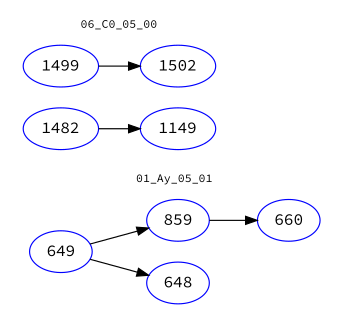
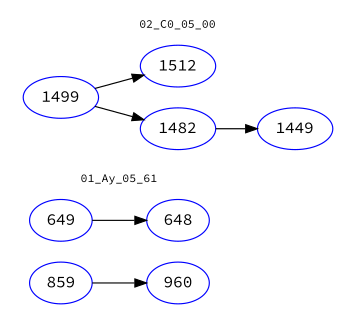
cluster "06_C0_05_00": label "06_C0_05_00" -> "02_C0_05_00"
node "1502": label "1502" -> "1512"
edge "1499" -> "1482": added
node "1149": label "1149" -> "1449"
cluster "01_Ay_05_01": label "01_Ay_05_01" -> "01_Ay_05_61"
node "660": label "660" -> "960"
edge "649" -> "859": removed
